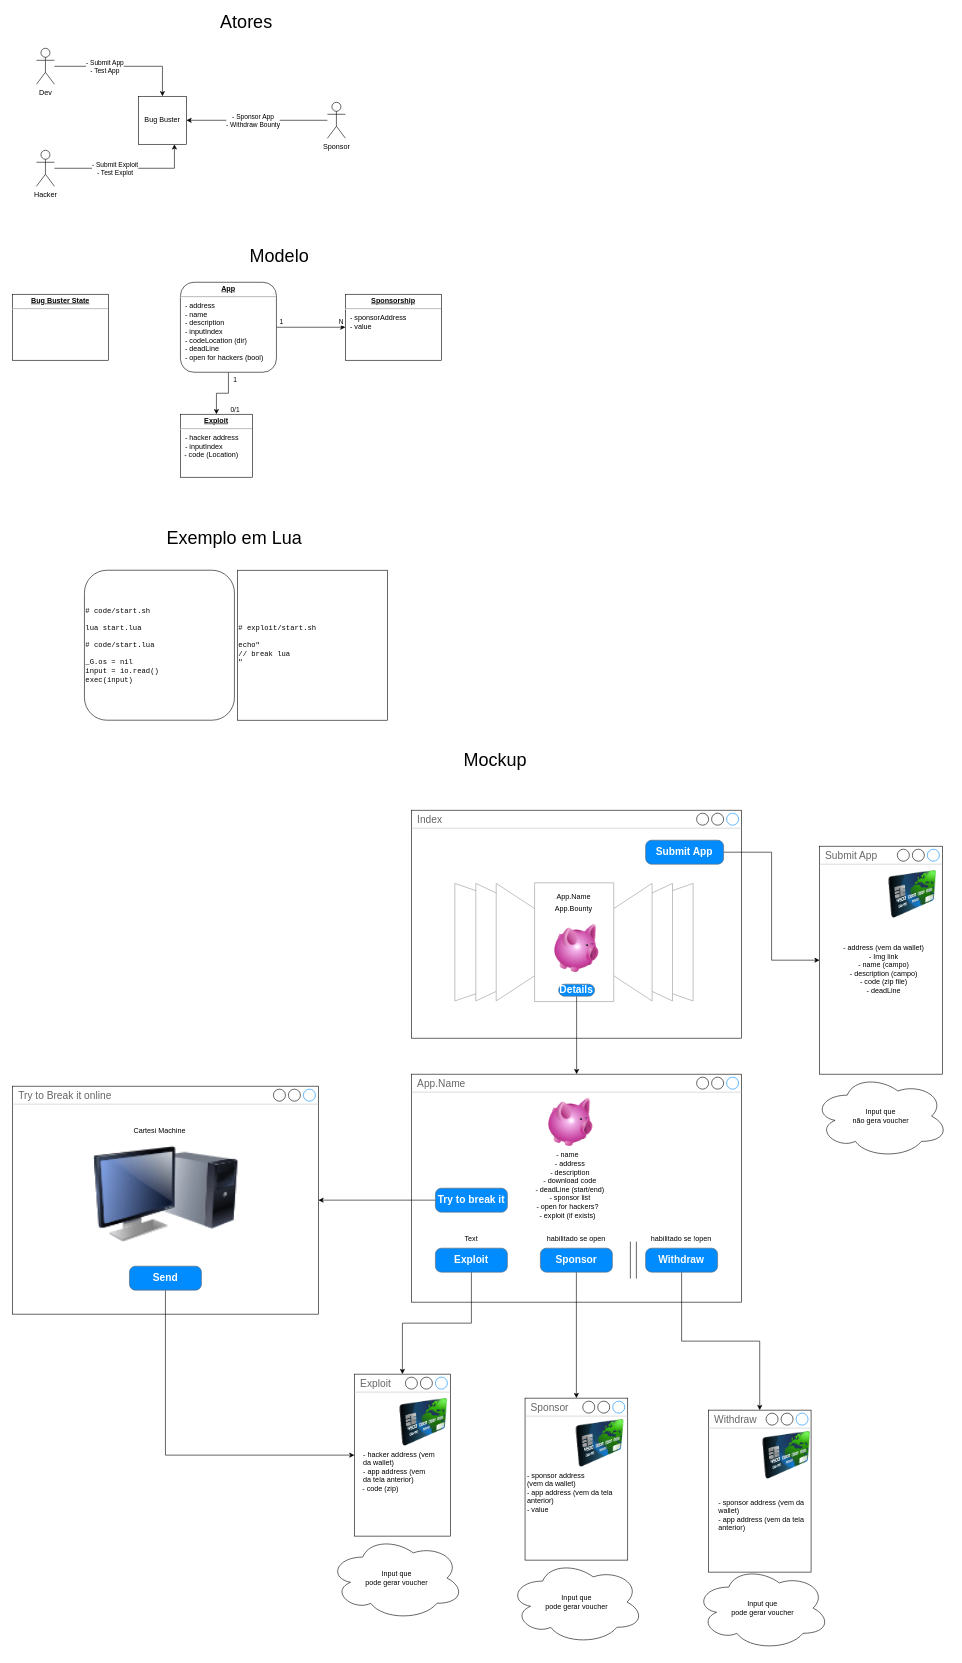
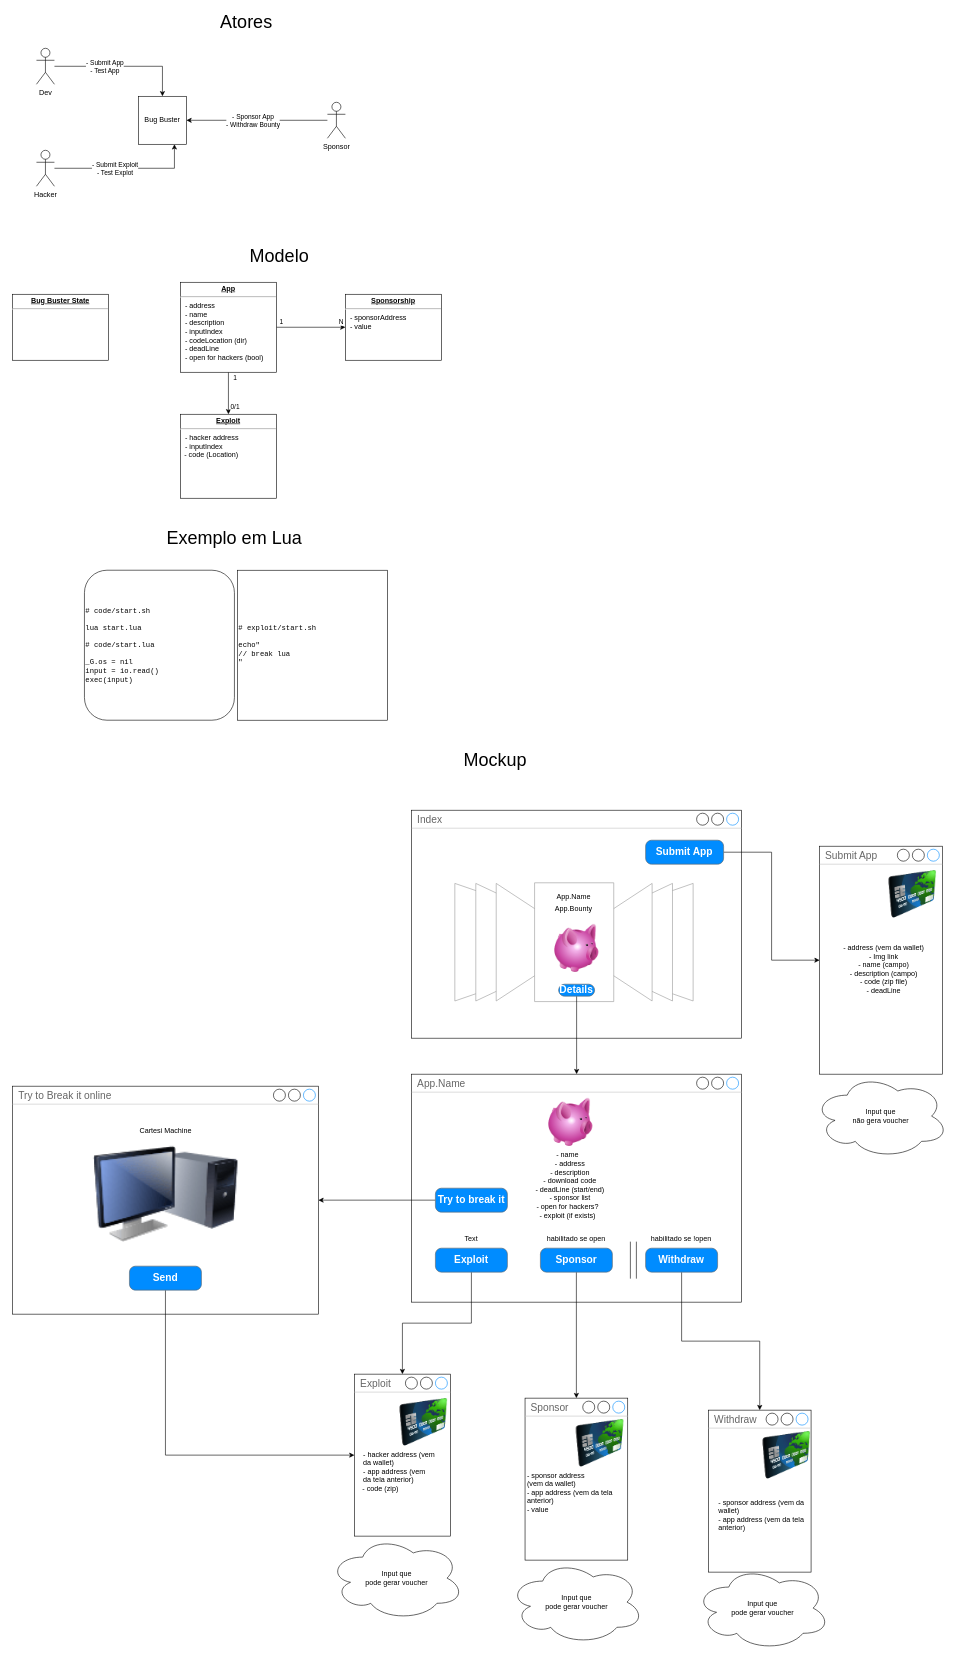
node "App - address - name - description - inputIndex - codeLocation (dir) - deadLine - open for hackers (bool)": shape rounded rectangle -> rectangle
node "Exploit - hacker address - inputIndex - code (Location)": size 72x63 -> 96x84
node "Cartesi Machine": moved (159, 1131) -> (165, 1131)
